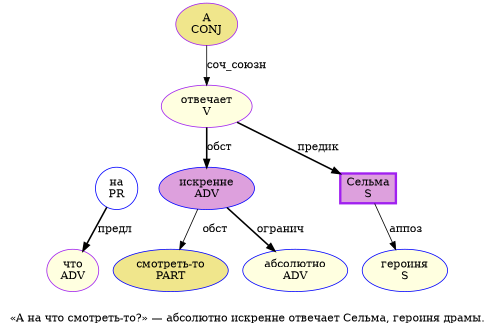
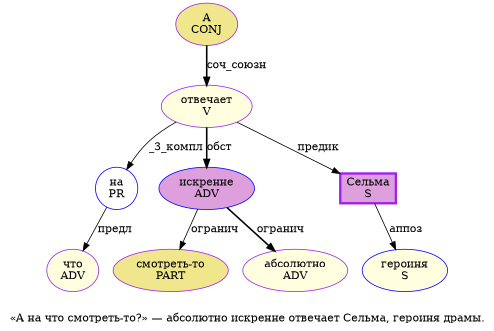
edge "А CONJ" -> "отвечает V": style solid -> bold
edge "отвечает V" -> "на PR": added, label "_3_компл"
edge "отвечает V" -> "Сельма S": style bold -> solid
edge "на PR" -> "что ADV": style bold -> solid
edge "искренне ADV" -> "смотреть-то PART": label "обст" -> "огранич"
node "смотреть-то PART": color blue -> purple
node "абсолютно ADV": color blue -> purple
